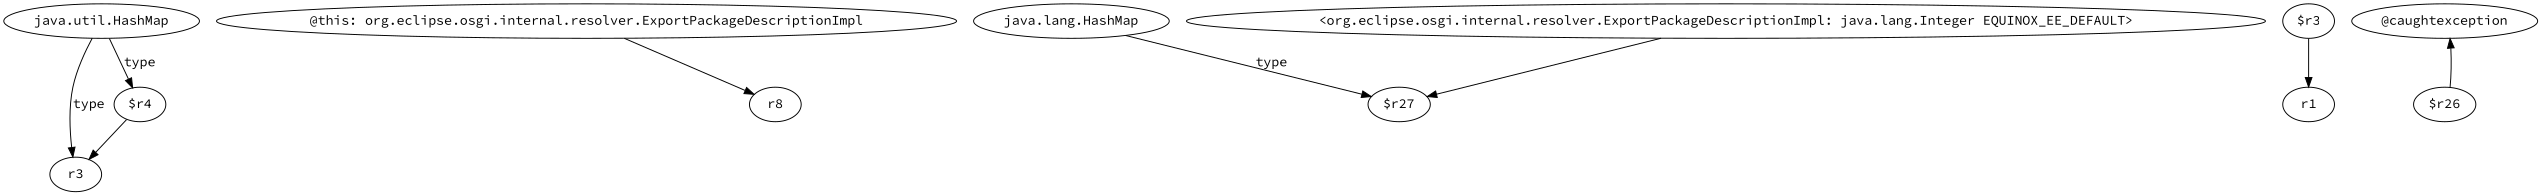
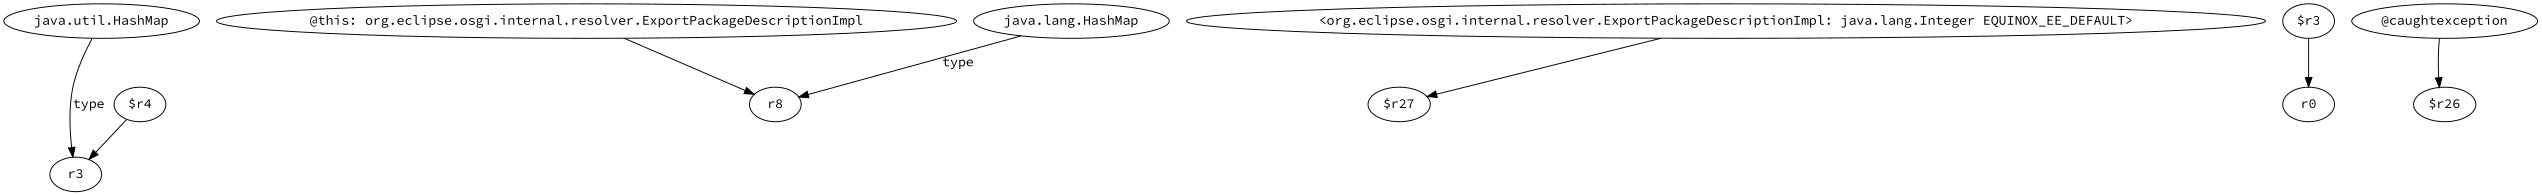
edge "java.util.HashMap" -> "$r4": removed, label "type"
edge "java.lang.HashMap" -> "$r27": now "java.lang.HashMap" -> "r8"
edge "$r26" -> "@caughtexception": reversed
node "r1": label "r1" -> "r0"
